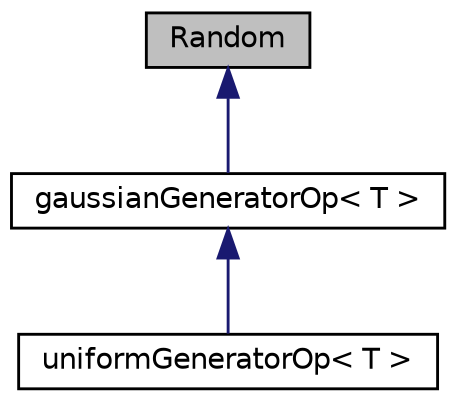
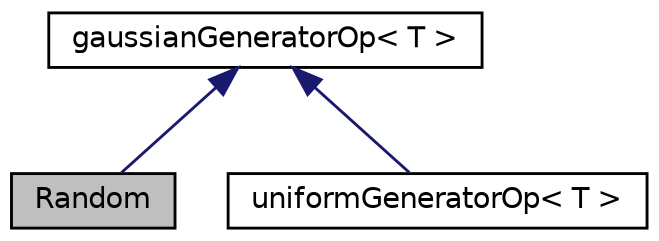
edge "gaussianGeneratorOp< T >" -> "Random": reversed
